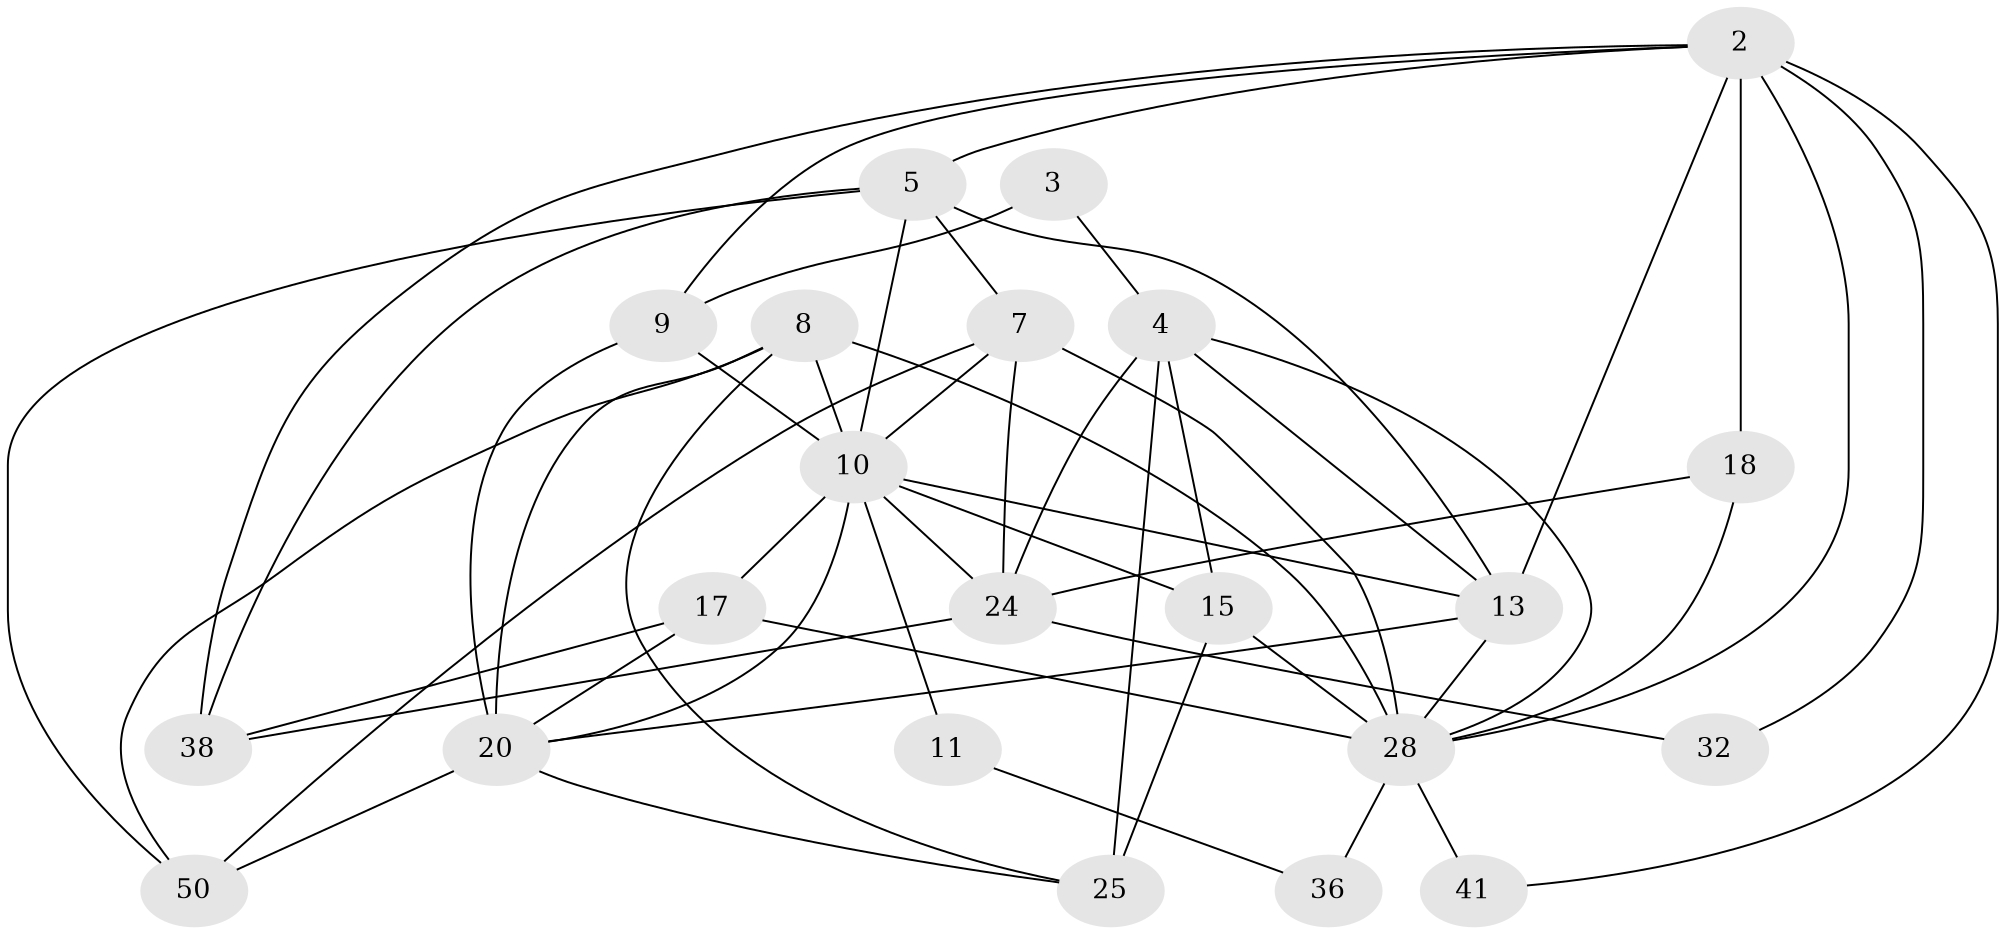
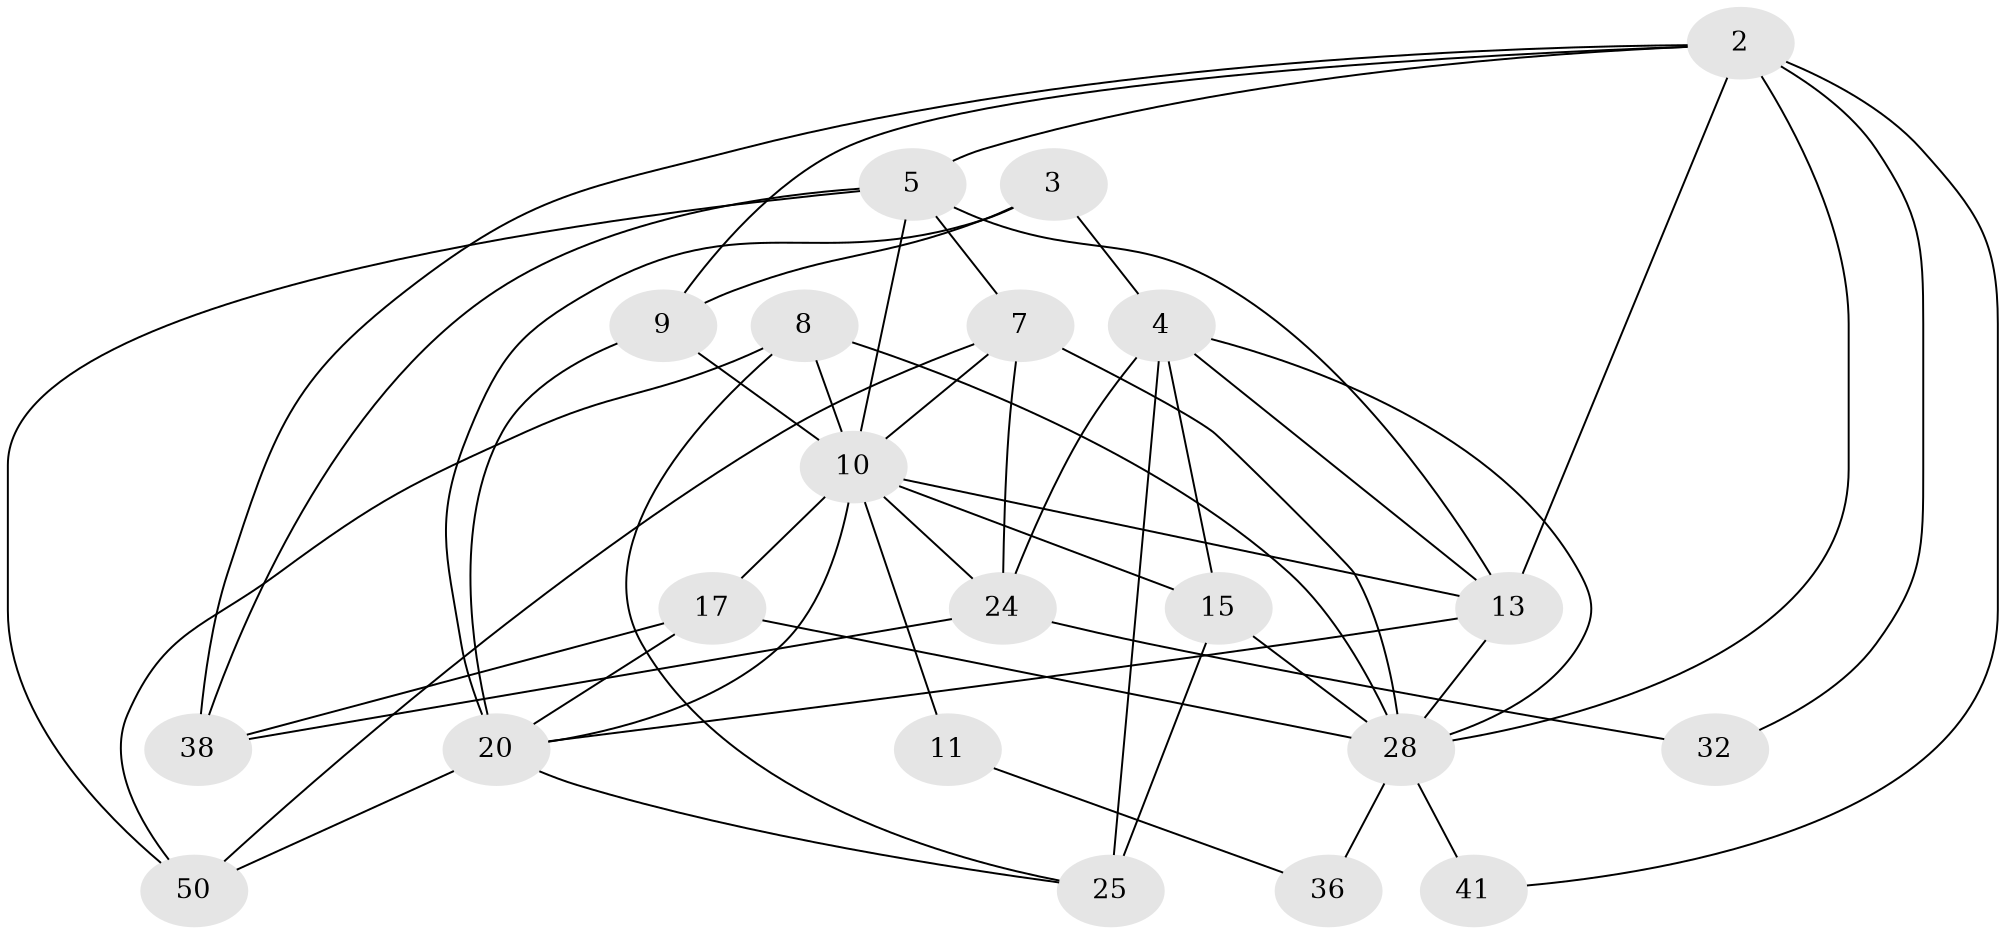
node "18": removed
edge "8" -- "20": now "3" -- "20"
